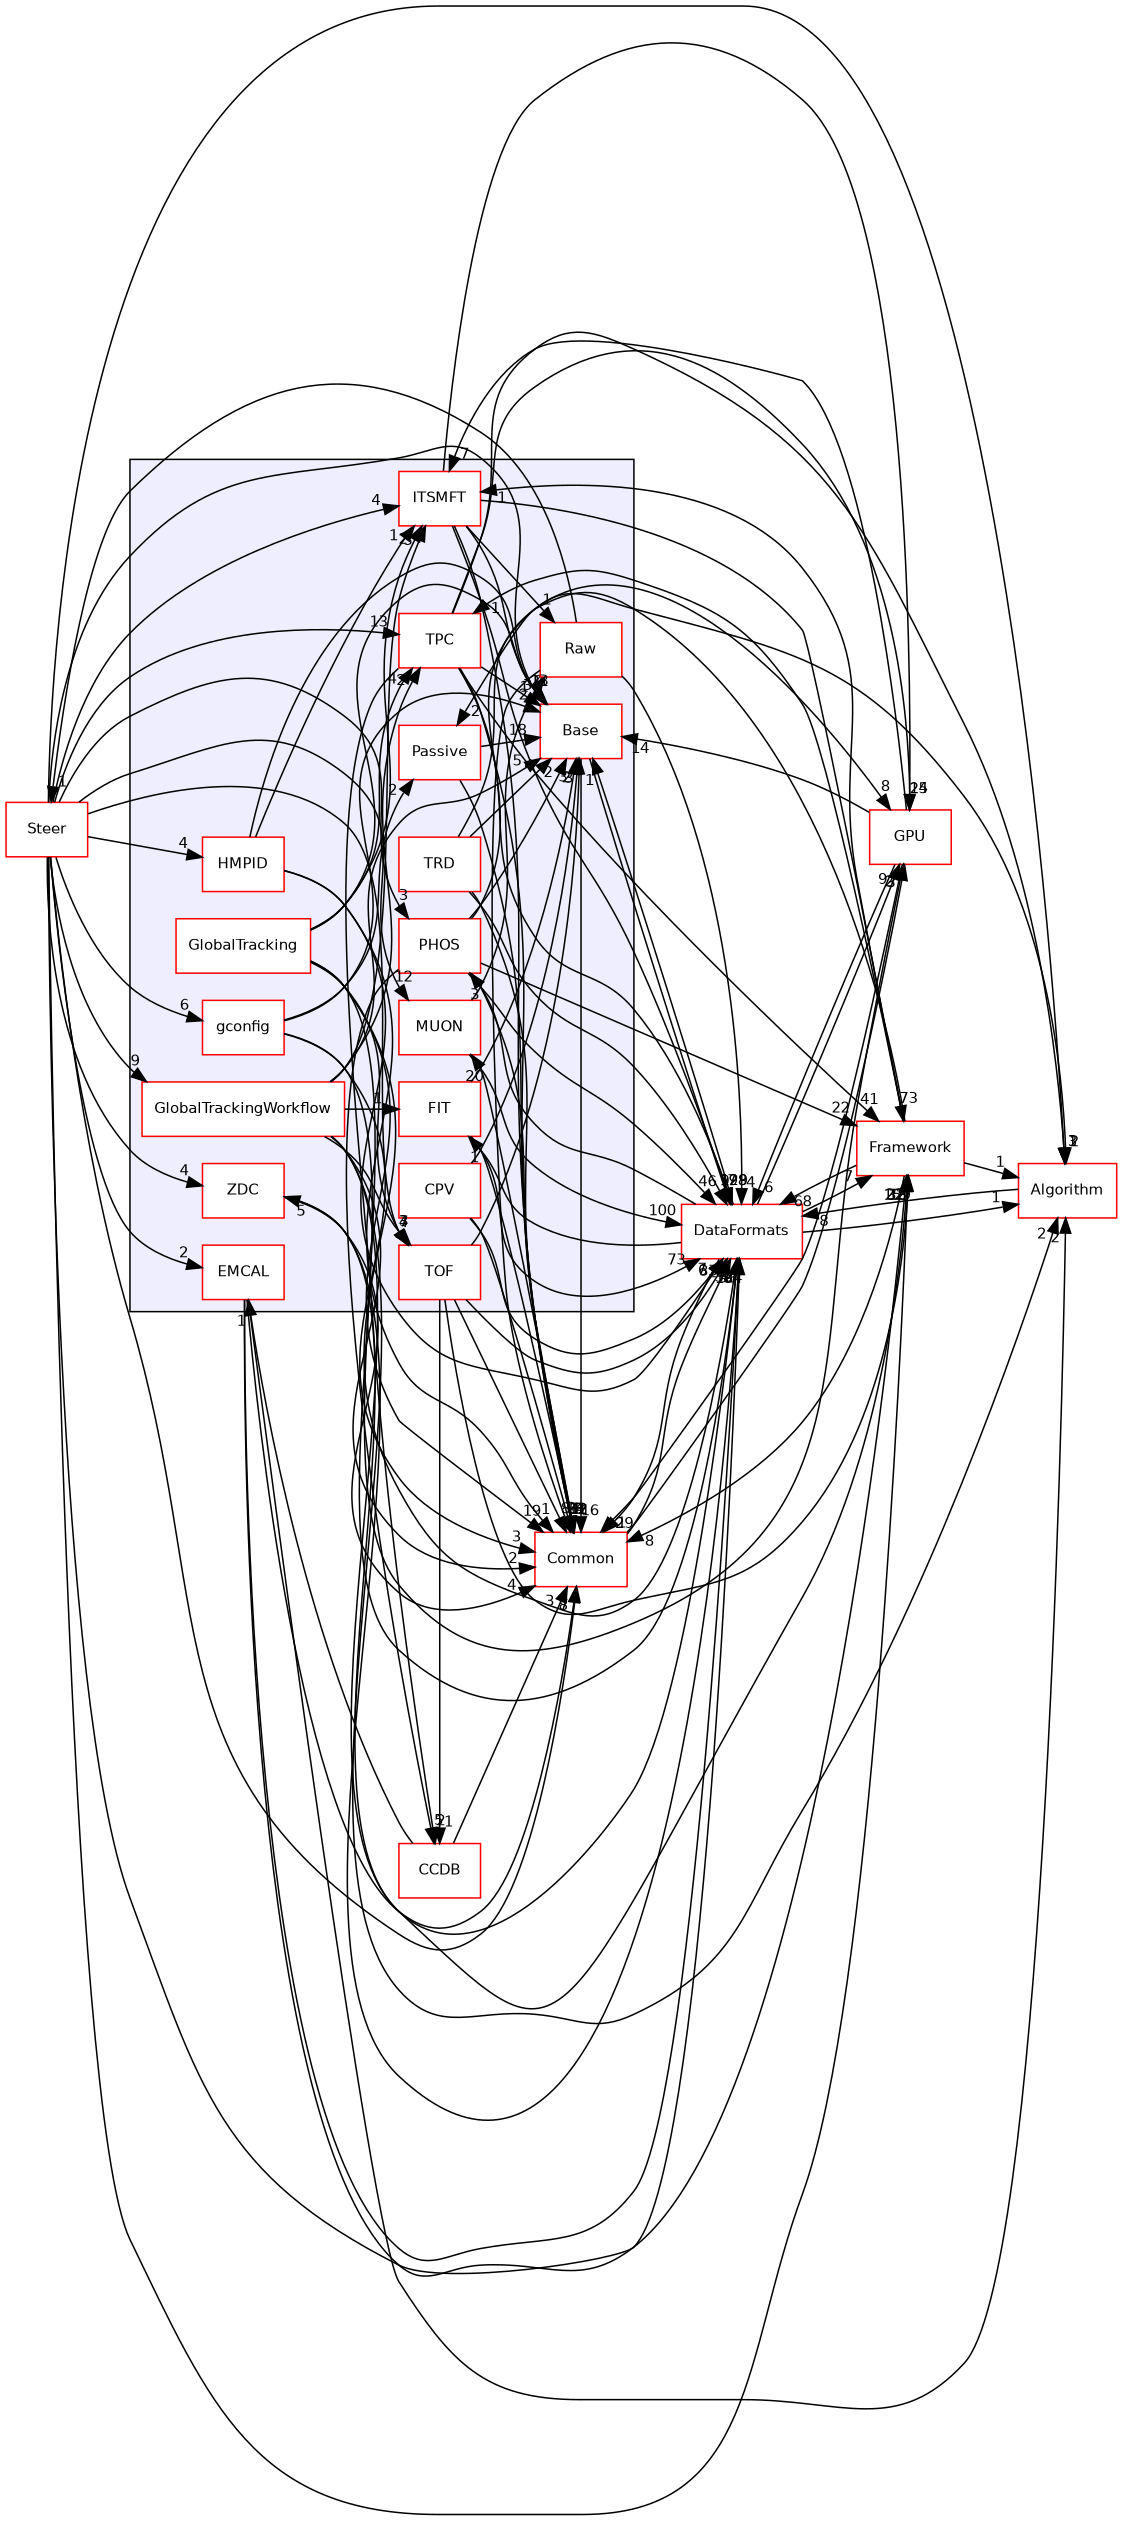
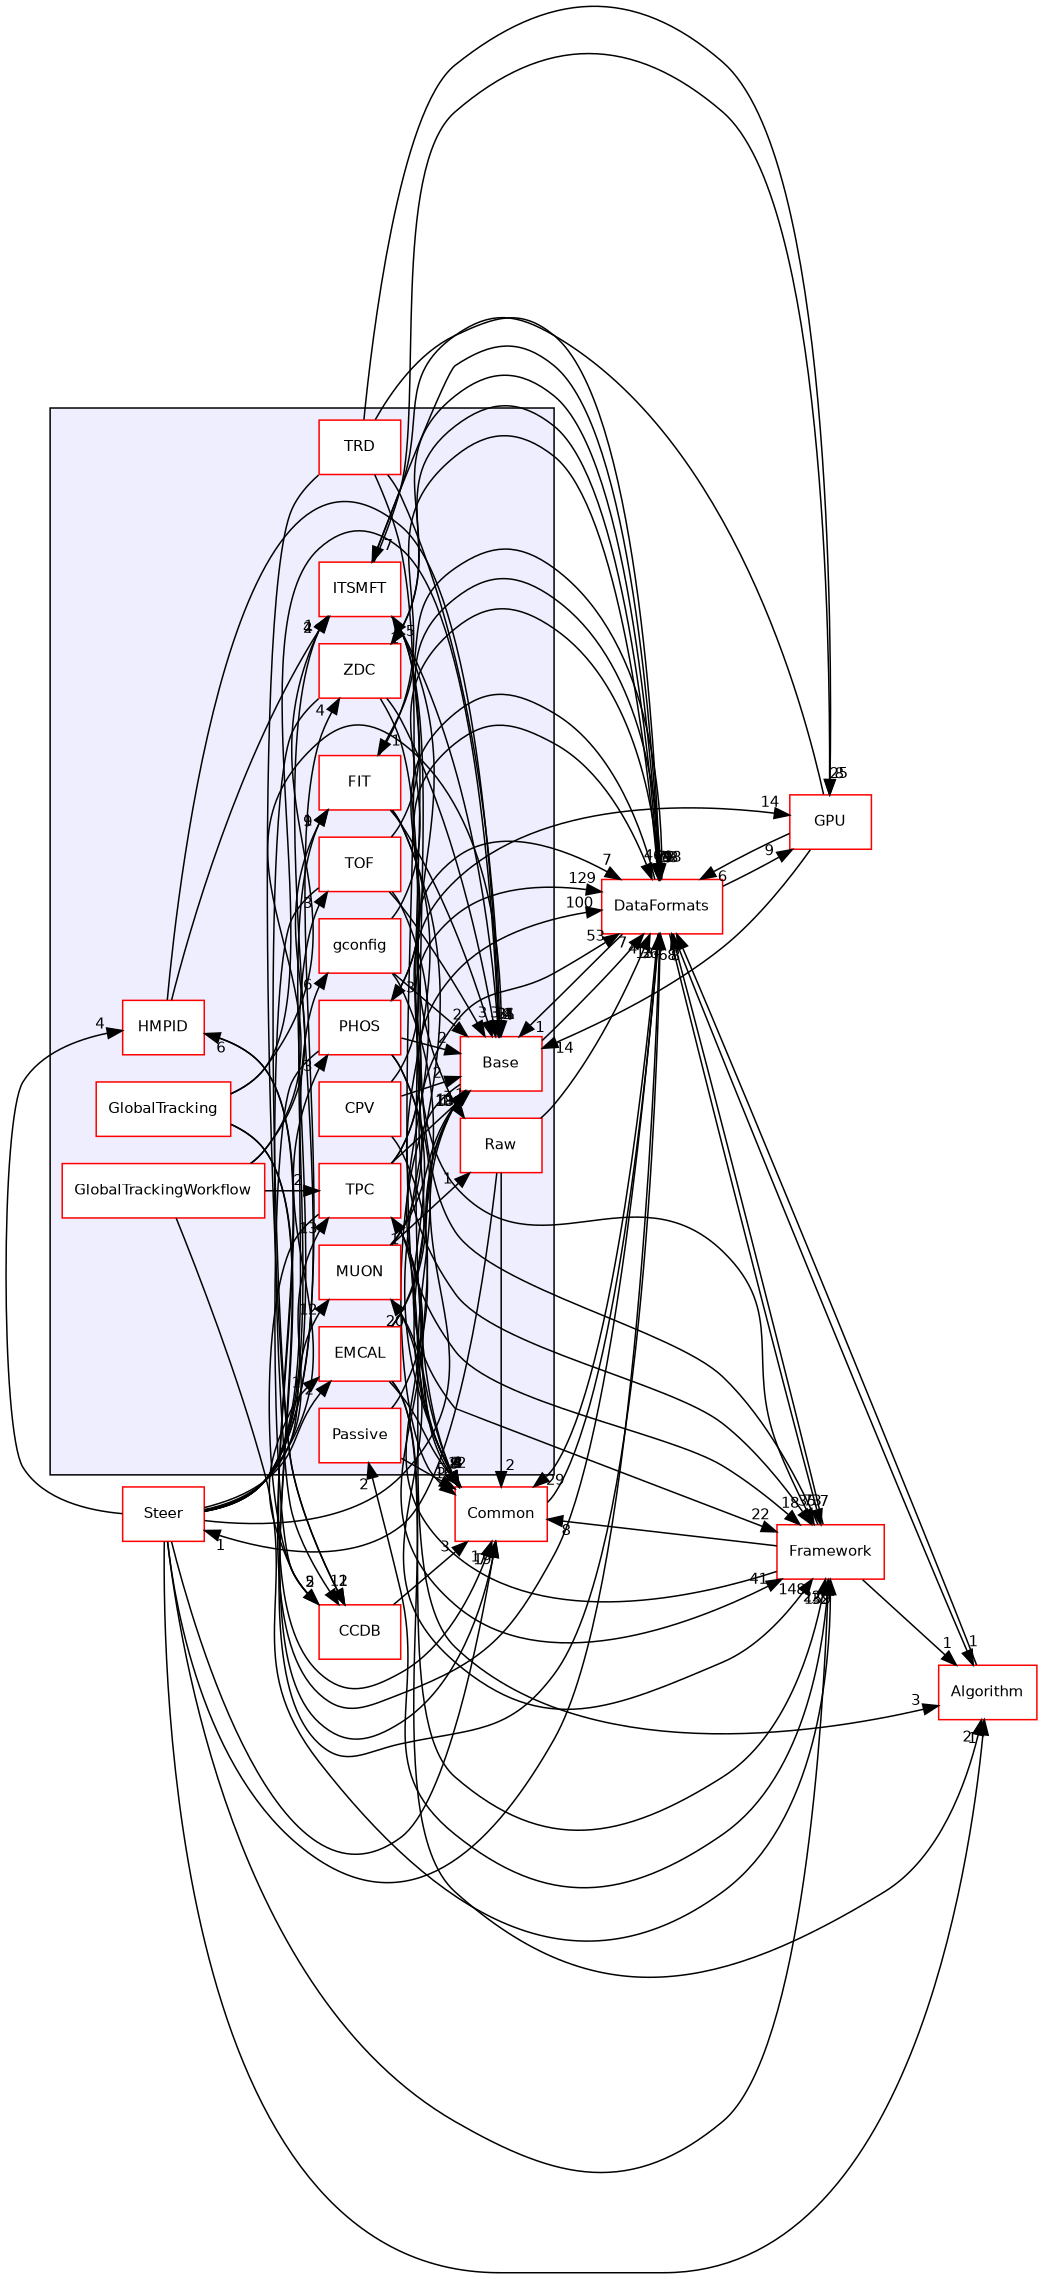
edge "PHOS" -> "Algorithm": removed
edge "TRD" -> "CCDB": added
edge "GlobalTrackingWorkflow" -> "ITSMFT": removed
edge "GlobalTracking" -> "TPC": removed
edge "ZDC" -> "Base": added
edge "gconfig" -> "Passive": removed
edge "Steer" -> "GlobalTrackingWorkflow": now "Steer" -> "FIT"
edge "ITSMFT" -> "Common": removed
edge "GlobalTracking" -> "TOF": removed
edge "TPC" -> "Common": removed
edge "ZDC" -> "CCDB": added
edge "MUON" -> "Base": added
edge "GlobalTrackingWorkflow" -> "TOF": removed
edge "EMCAL" -> "Base": added
edge "Common" -> "GPU": removed
edge "GPU" -> "Common": removed
edge "FIT" -> "Framework": added
edge "HMPID" -> "DataFormats": reversed
edge "GlobalTrackingWorkflow" -> "Common": removed
edge "TOF" -> "Common": removed
edge "GlobalTracking" -> "GPU": removed
edge "MUON" -> "Framework": added
edge "GlobalTrackingWorkflow" -> "Algorithm": removed
